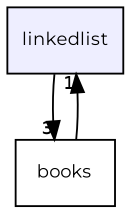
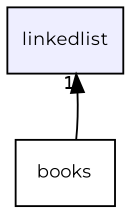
edge "linkedlist" -> "books": removed
